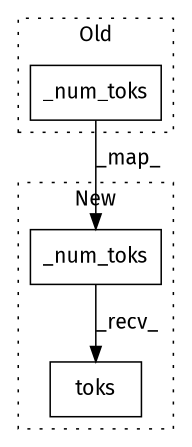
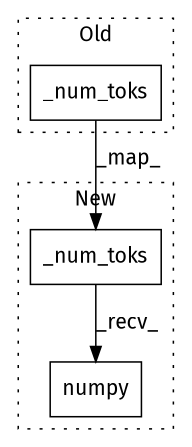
node "toks": label "toks" -> "numpy"
